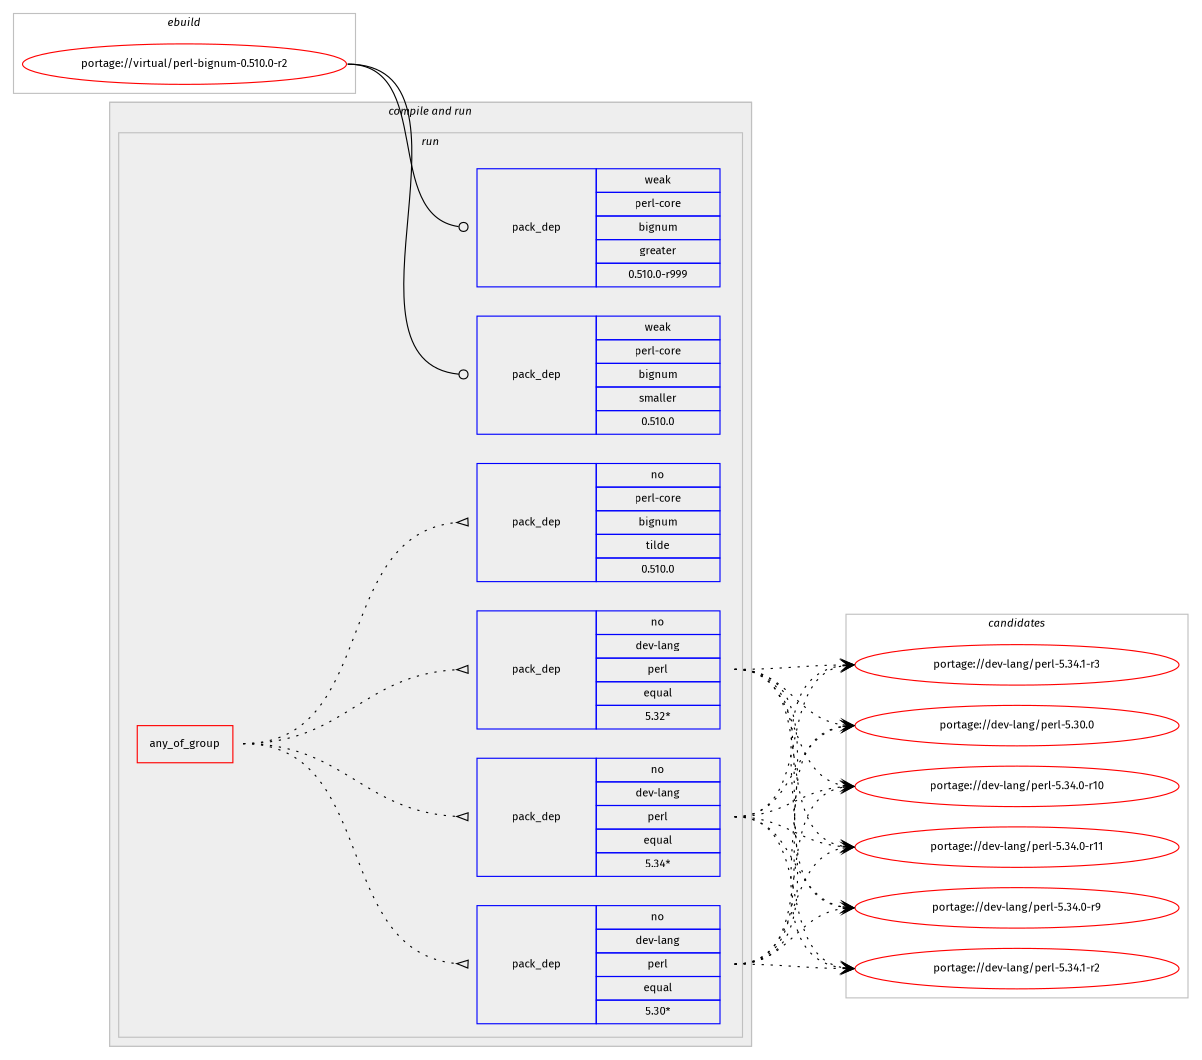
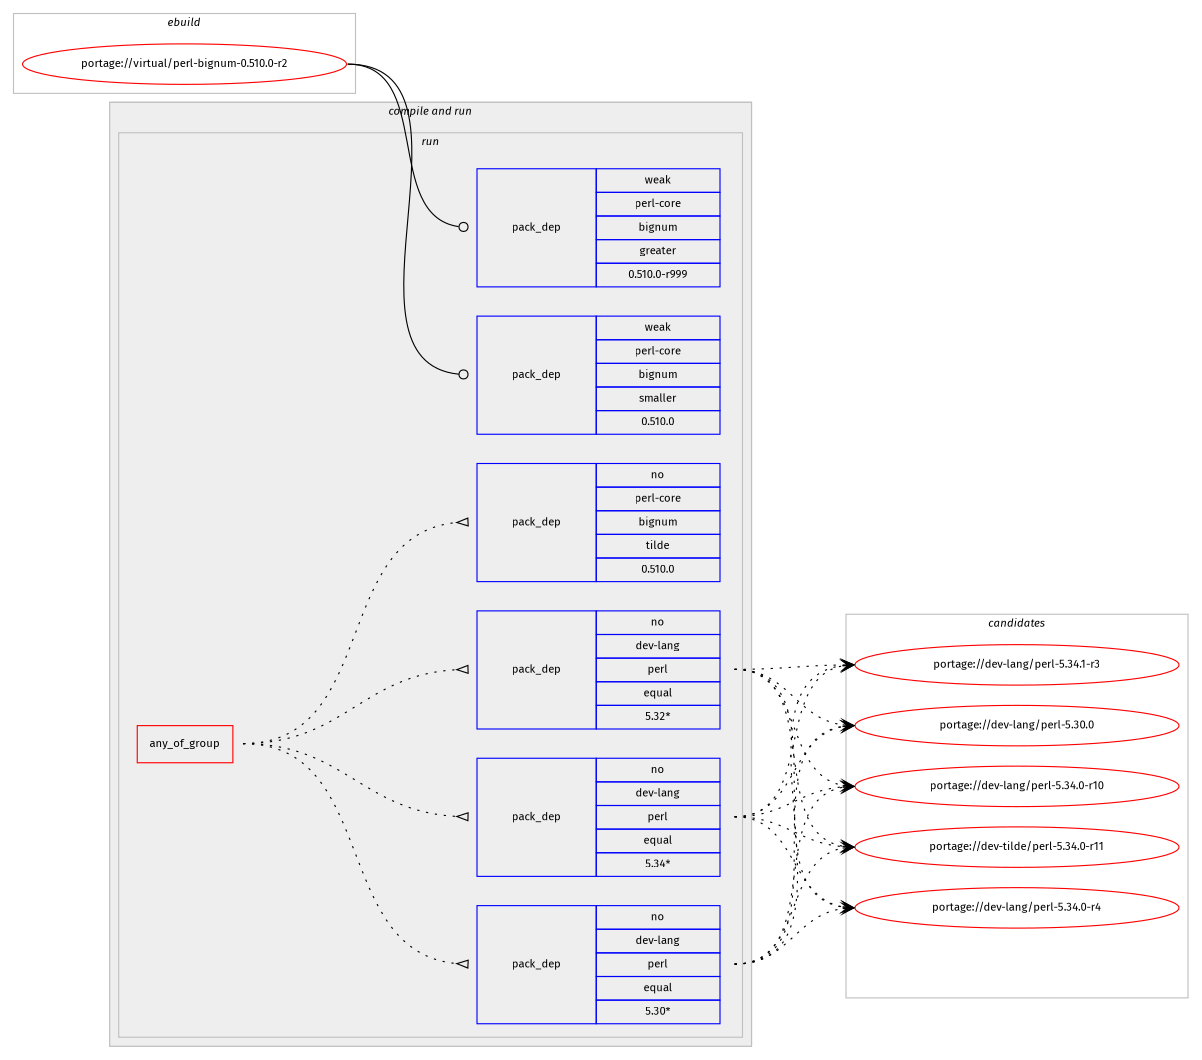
node "portage://dev-lang/perl-5.34.0-r11": label "portage://dev-lang/perl-5.34.0-r11" -> "portage://dev-tilde/perl-5.34.0-r11"
node "portage://dev-lang/perl-5.34.0-r9": label "portage://dev-lang/perl-5.34.0-r9" -> "portage://dev-lang/perl-5.34.0-r4"
node "portage://dev-lang/perl-5.34.1-r2": removed
